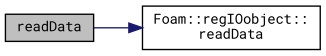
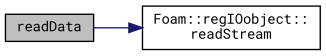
node "Foam::regIOobject:: readData": label "Foam::regIOobject:: readData" -> "Foam::regIOobject:: readStream"
